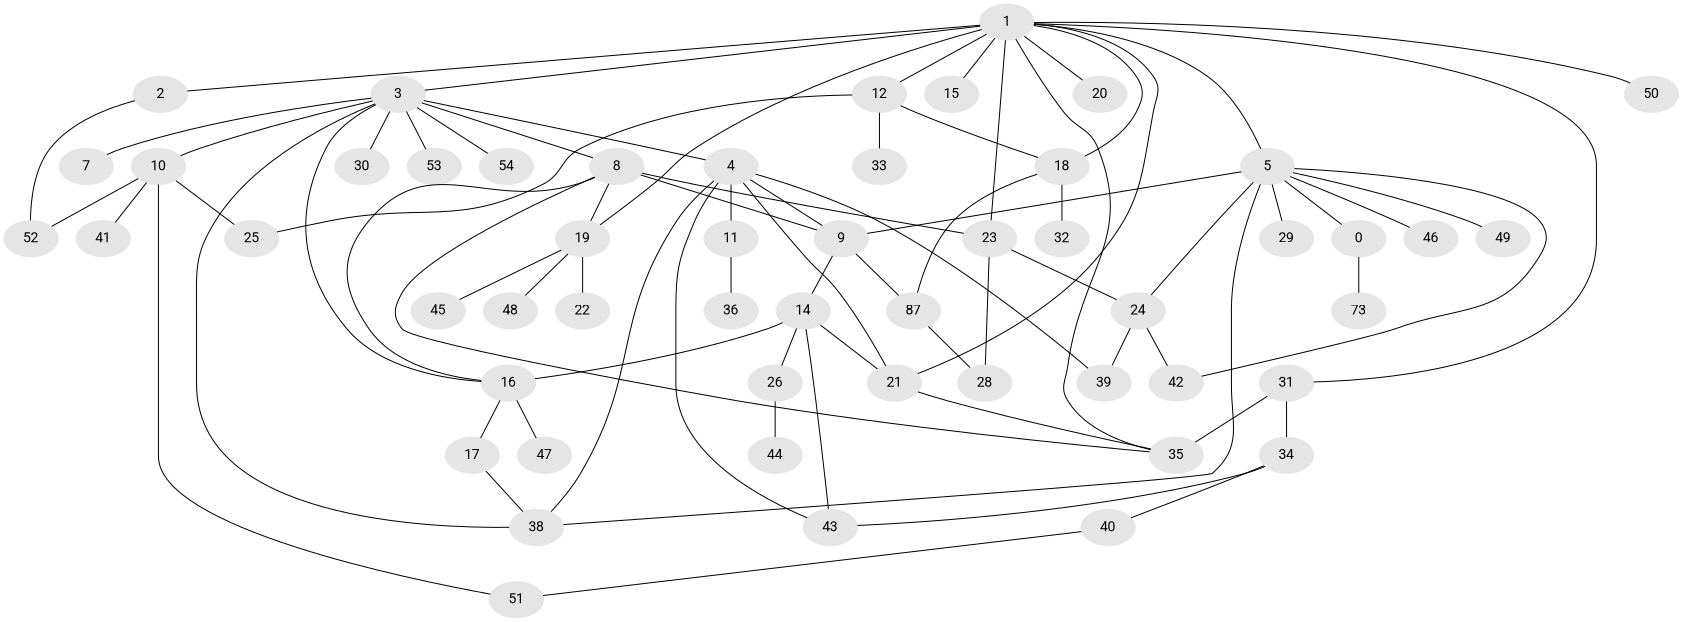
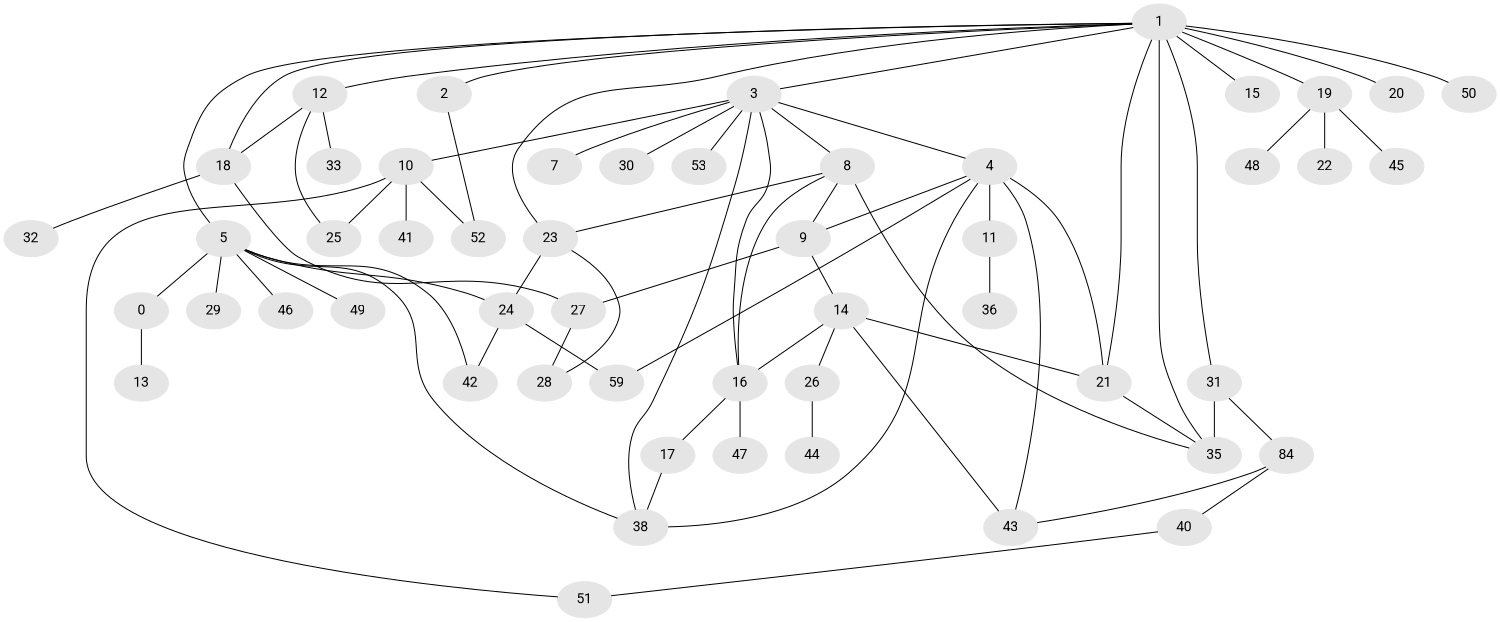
node "54": removed
edge "8" -- "19": removed
edge "5" -- "9": removed
node "87": label "87" -> "27"
node "73": label "73" -> "13"
node "39": label "39" -> "59"
node "34": label "34" -> "84"
